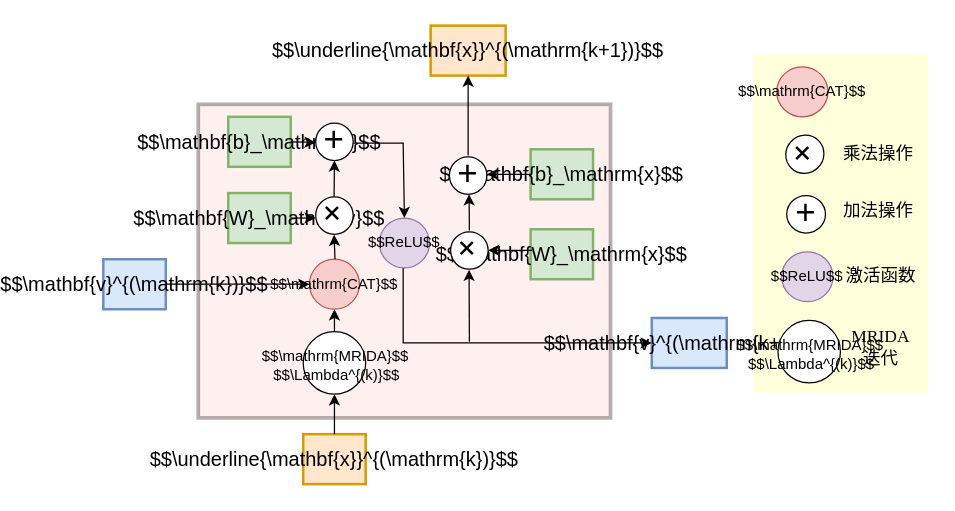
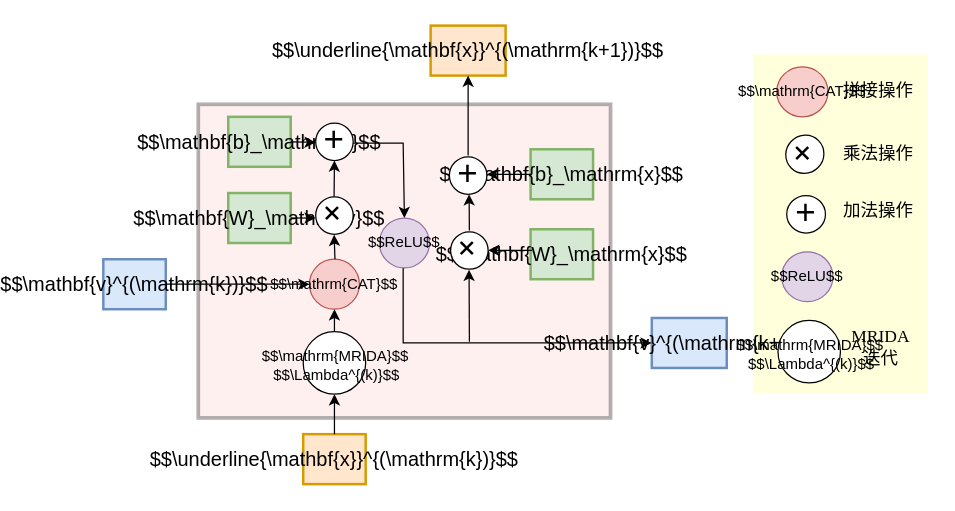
node "拼接操作": added
node "激活函数": removed
